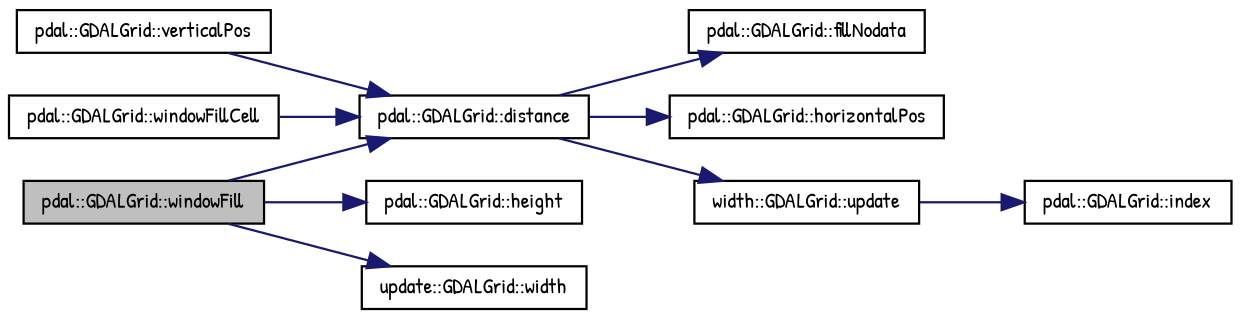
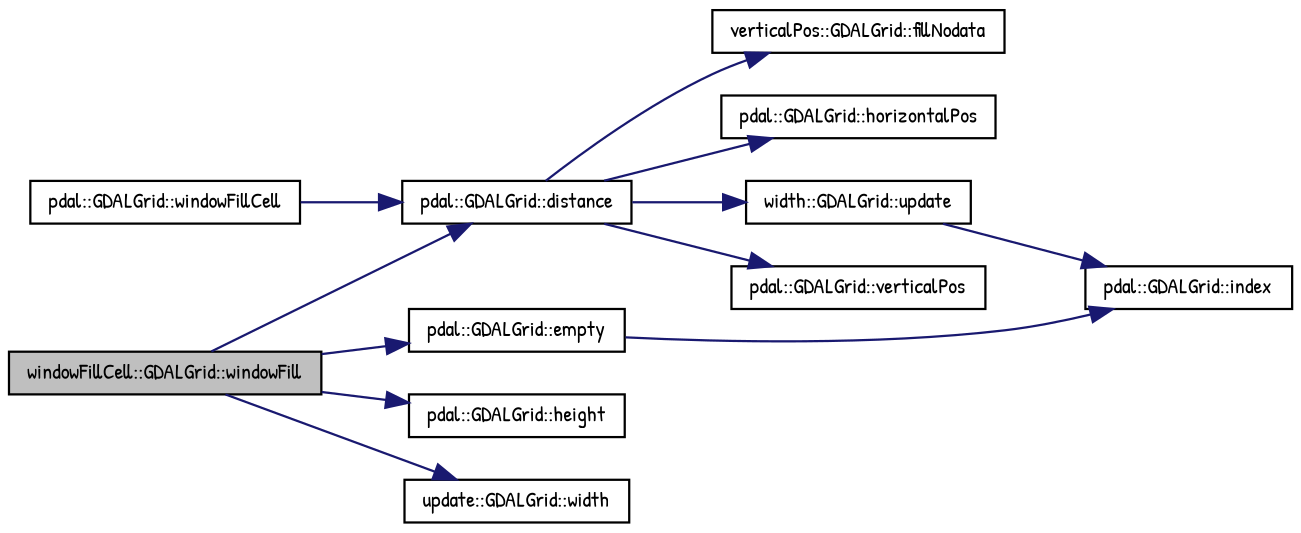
node "pdal::GDALGrid::fillNodata": label "pdal::GDALGrid::fillNodata" -> "verticalPos::GDALGrid::fillNodata"
edge "pdal::GDALGrid::verticalPos" -> "pdal::GDALGrid::distance": reversed
node "pdal::GDALGrid::windowFill": label "pdal::GDALGrid::windowFill" -> "windowFillCell::GDALGrid::windowFill"
node "pdal::GDALGrid::empty": added
